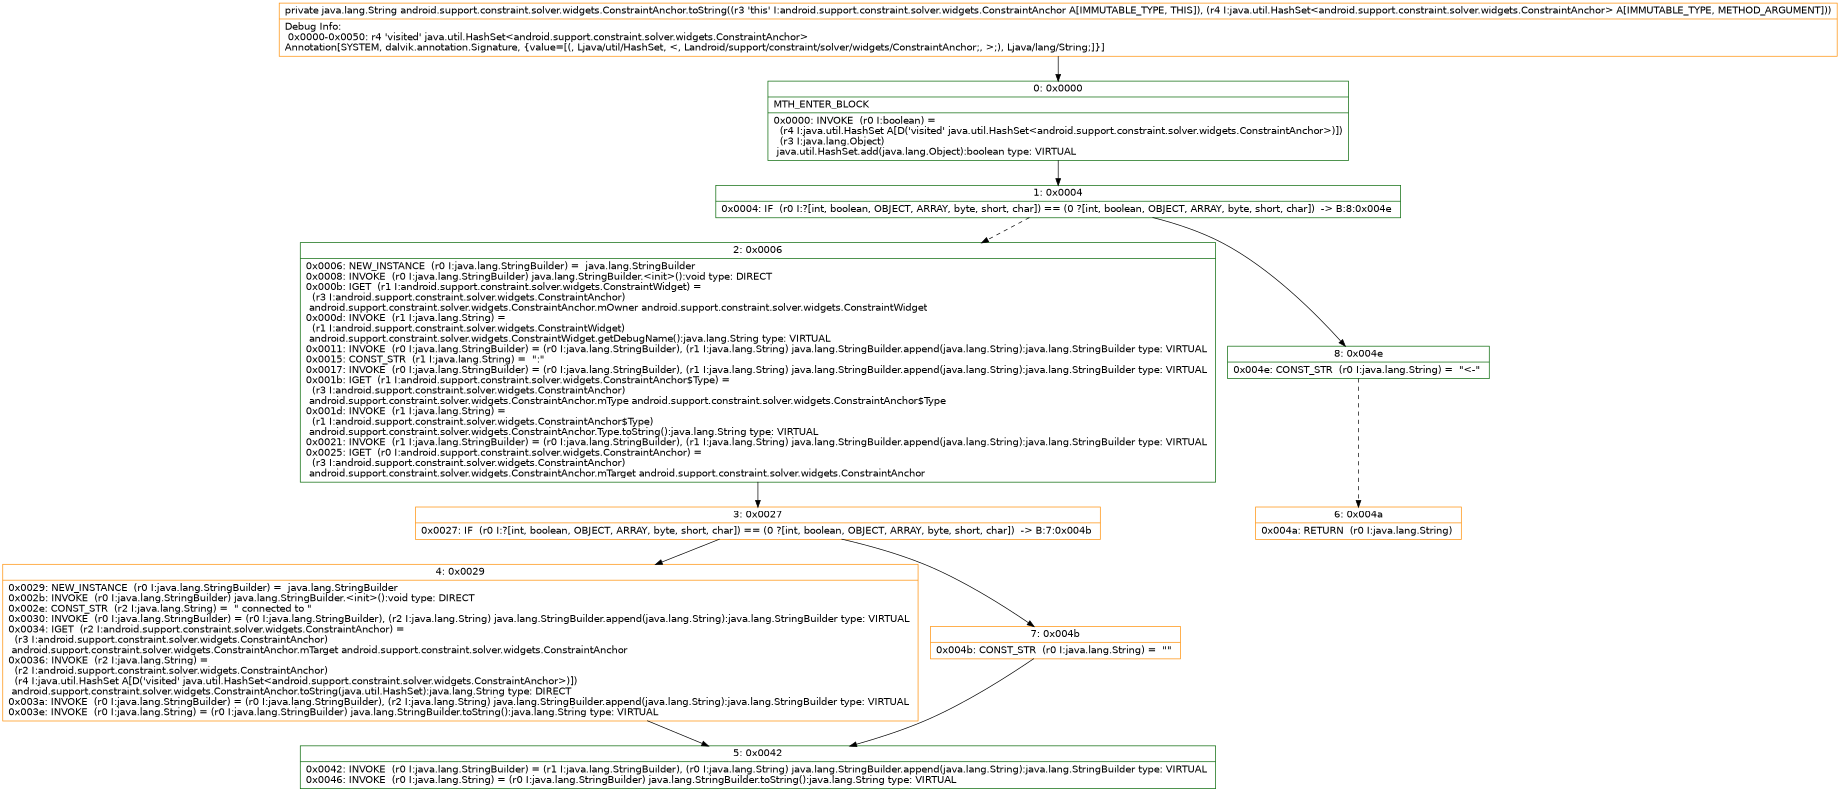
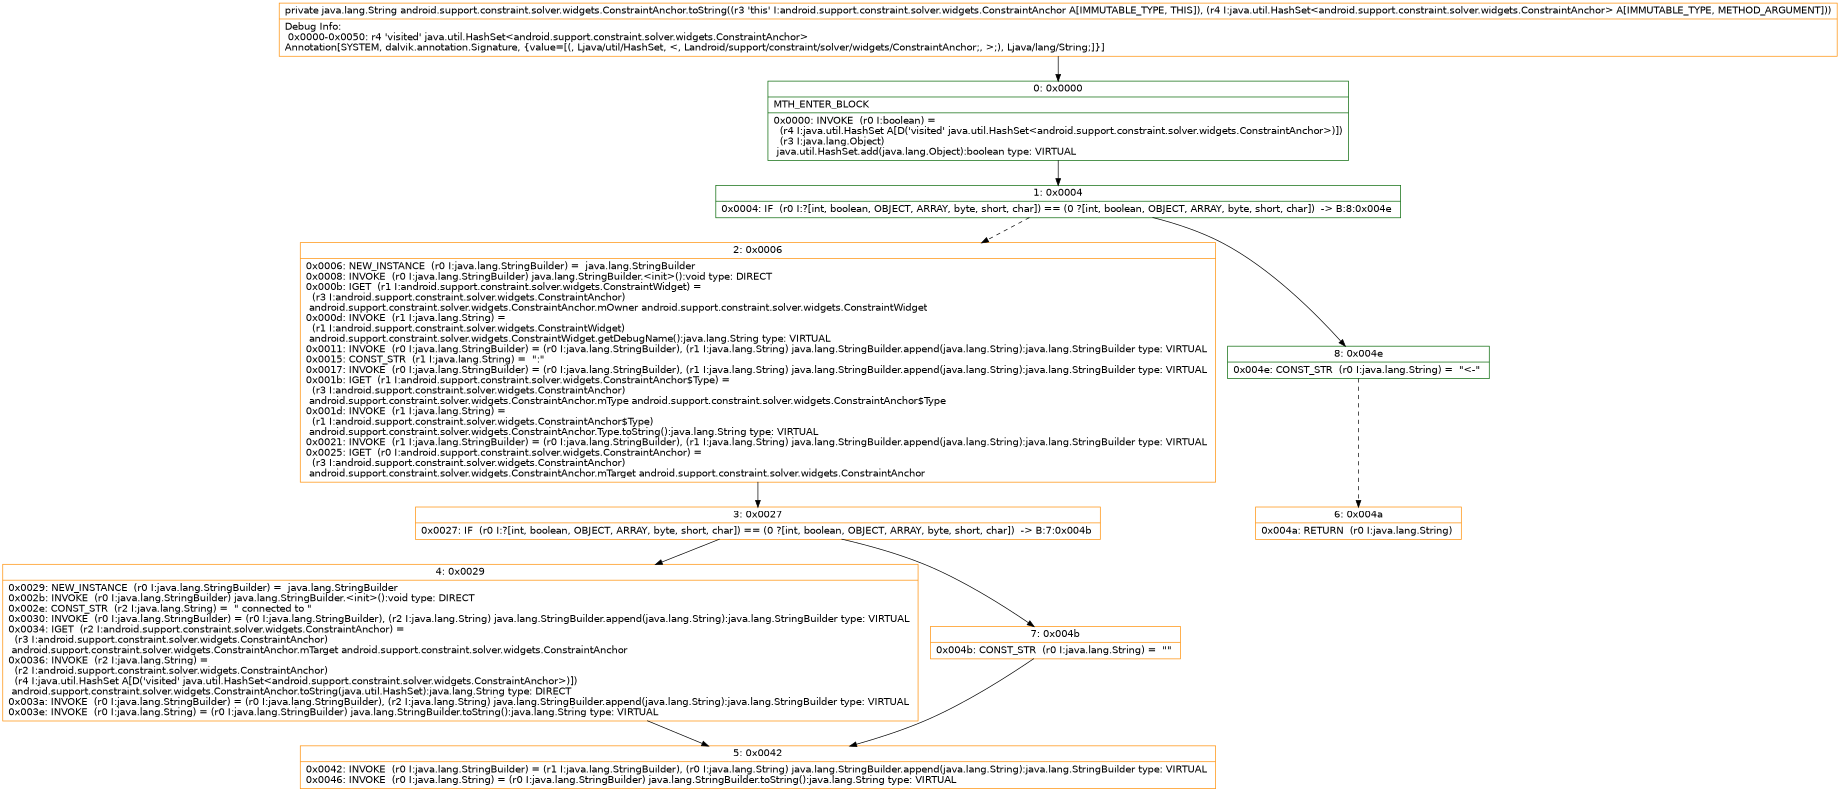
node "2: 0x0006": color darkgreen -> darkorange
node "5: 0x0042": color darkgreen -> darkorange
